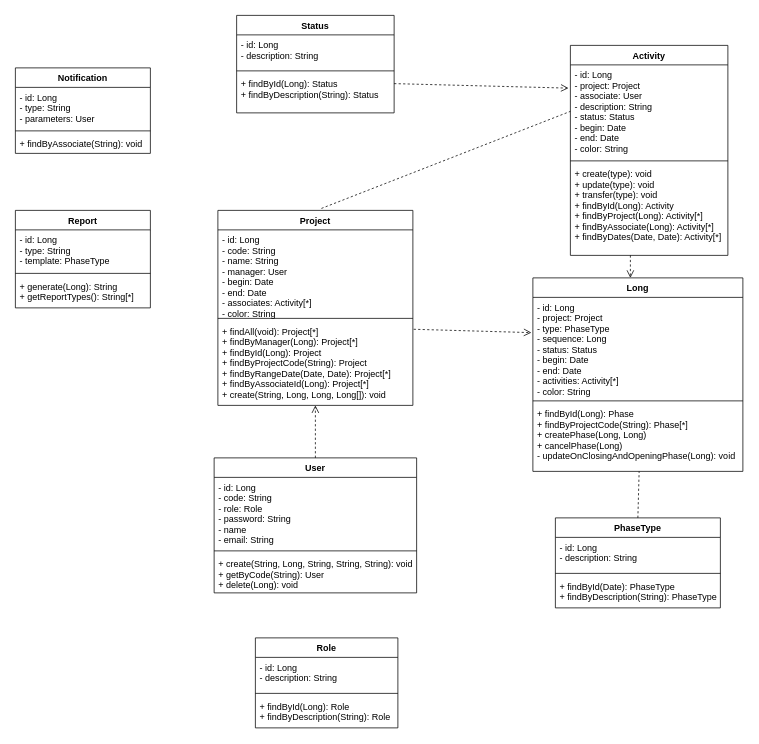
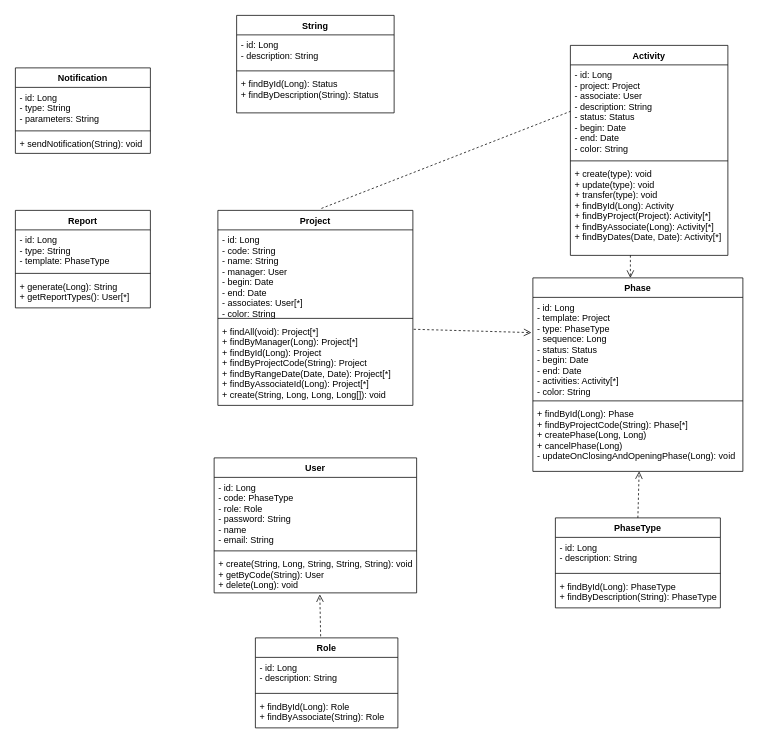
node "Status": label "Status" -> "String"
edge "+ findById(Long): Status + findByDescription(String): Status" -> "- id: Long - project: Project - associate: User - description: String - status: Status - begin: Date - end: Date - color: String": removed
node "- id: Long - type: String - parameters: User": label "- id: Long - type: String - parameters: User" -> "- id: Long - type: String - parameters: String"
node "+ findByAssociate(String): void": label "+ findByAssociate(String): void" -> "+ sendNotification(String): void"
node "+ create(type): void + update(type): void + transfer(type): void + findById(Long): Activity + findByProject(Long): Activity[*] + findByAssociate(Long): Activity[*] + findByDates(Date, Date): Activity[*]": label "+ create(type): void + update(type): void + transfer(type): void + findById(Long): Activity + findByProject(Long): Activity[*] + findByAssociate(Long): Activity[*] + findByDates(Date, Date): Activity[*]" -> "+ create(type): void + update(type): void + transfer(type): void + findById(Long): Activity + findByProject(Project): Activity[*] + findByAssociate(Long): Activity[*] + findByDates(Date, Date): Activity[*]"
node "- id: Long - code: String - name: String - manager: User - begin: Date - end: Date - associates: Activity[*] - color: String": label "- id: Long - code: String - name: String - manager: User - begin: Date - end: Date - associates: Activity[*] - color: String" -> "- id: Long - code: String - name: String - manager: User - begin: Date - end: Date - associates: User[*] - color: String"
node "+ generate(Long): String + getReportTypes(): String[*]": label "+ generate(Long): String + getReportTypes(): String[*]" -> "+ generate(Long): String + getReportTypes(): User[*]"
node "Long": label "Long" -> "Phase"
node "- id: Long - project: Project - type: PhaseType - sequence: Long - status: Status - begin: Date - end: Date - activities: Activity[*] - color: String": label "- id: Long - project: Project - type: PhaseType - sequence: Long - status: Status - begin: Date - end: Date - activities: Activity[*] - color: String" -> "- id: Long - template: Project - type: PhaseType - sequence: Long - status: Status - begin: Date - end: Date - activities: Activity[*] - color: String"
edge "User" -> "+ findAll(void): Project[*] + findByManager(Long): Project[*] + findById(Long): Project + findByProjectCode(String): Project + findByRangeDate(Date, Date): Project[*] + findByAssociateId(Long): Project[*] + create(String, Long, Long, Long[]): void": removed
edge "+ findById(Long): Phase + findByProjectCode(String): Phase[*] + createPhase(Long, Long) + cancelPhase(Long) - updateOnClosingAndOpeningPhase(Long): void" -- "PhaseType": arrowhead none -> open
node "- id: Long - code: String - role: Role - password: String - name - email: String": label "- id: Long - code: String - role: Role - password: String - name - email: String" -> "- id: Long - code: PhaseType - role: Role - password: String - name - email: String"
node "+ findById(Date): PhaseType + findByDescription(String): PhaseType": label "+ findById(Date): PhaseType + findByDescription(String): PhaseType" -> "+ findById(Long): PhaseType + findByDescription(String): PhaseType"
edge "Role" -> "+ create(String, Long, String, String, String): void + getByCode(String): User + delete(Long): void": added
node "+ findById(Long): Role + findByDescription(String): Role": label "+ findById(Long): Role + findByDescription(String): Role" -> "+ findById(Long): Role + findByAssociate(String): Role"
